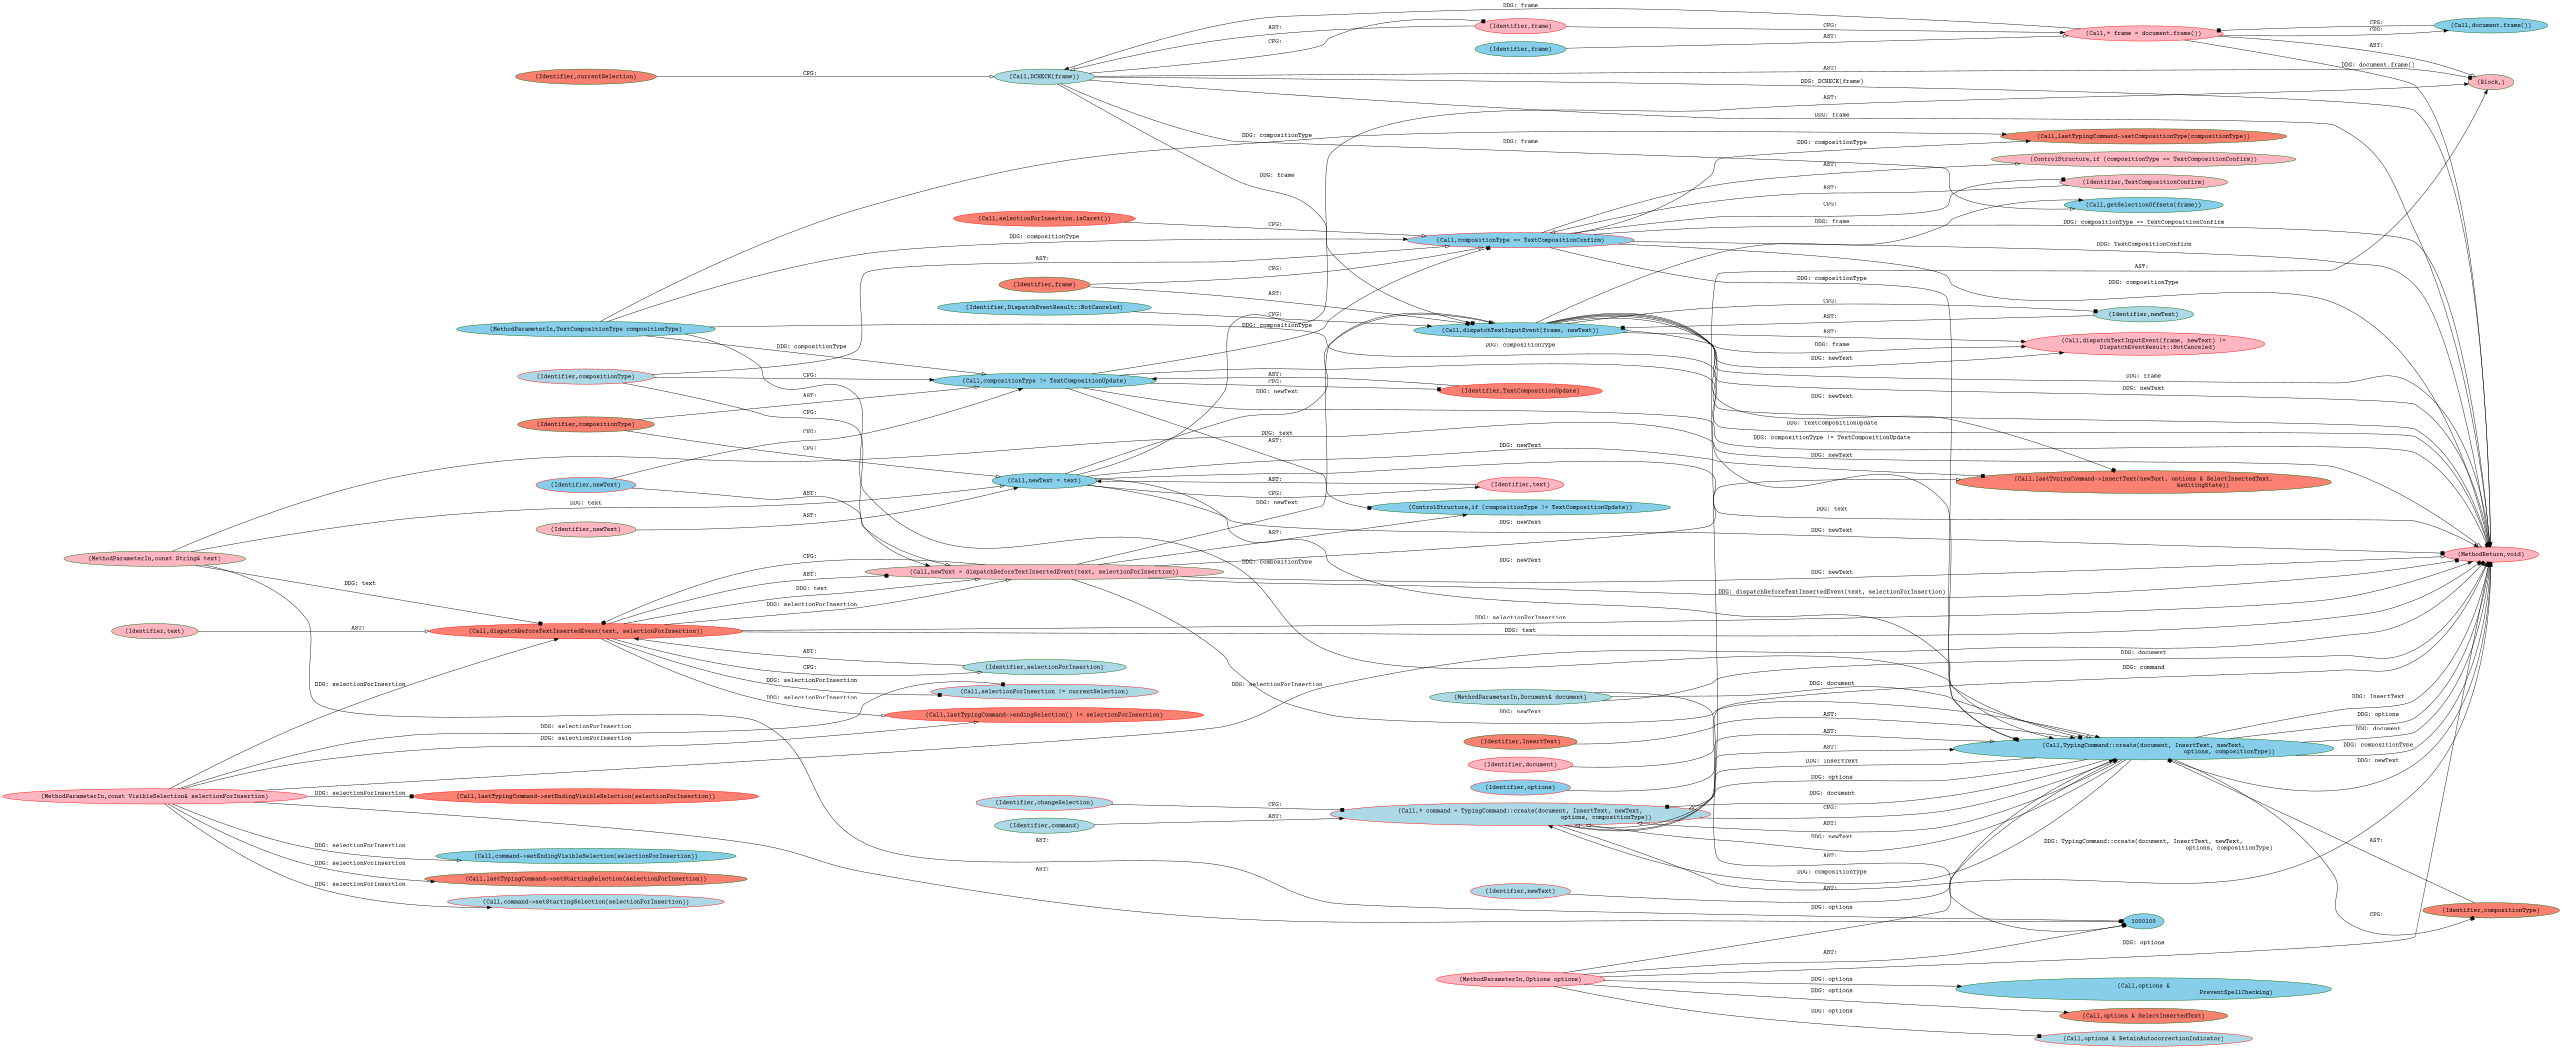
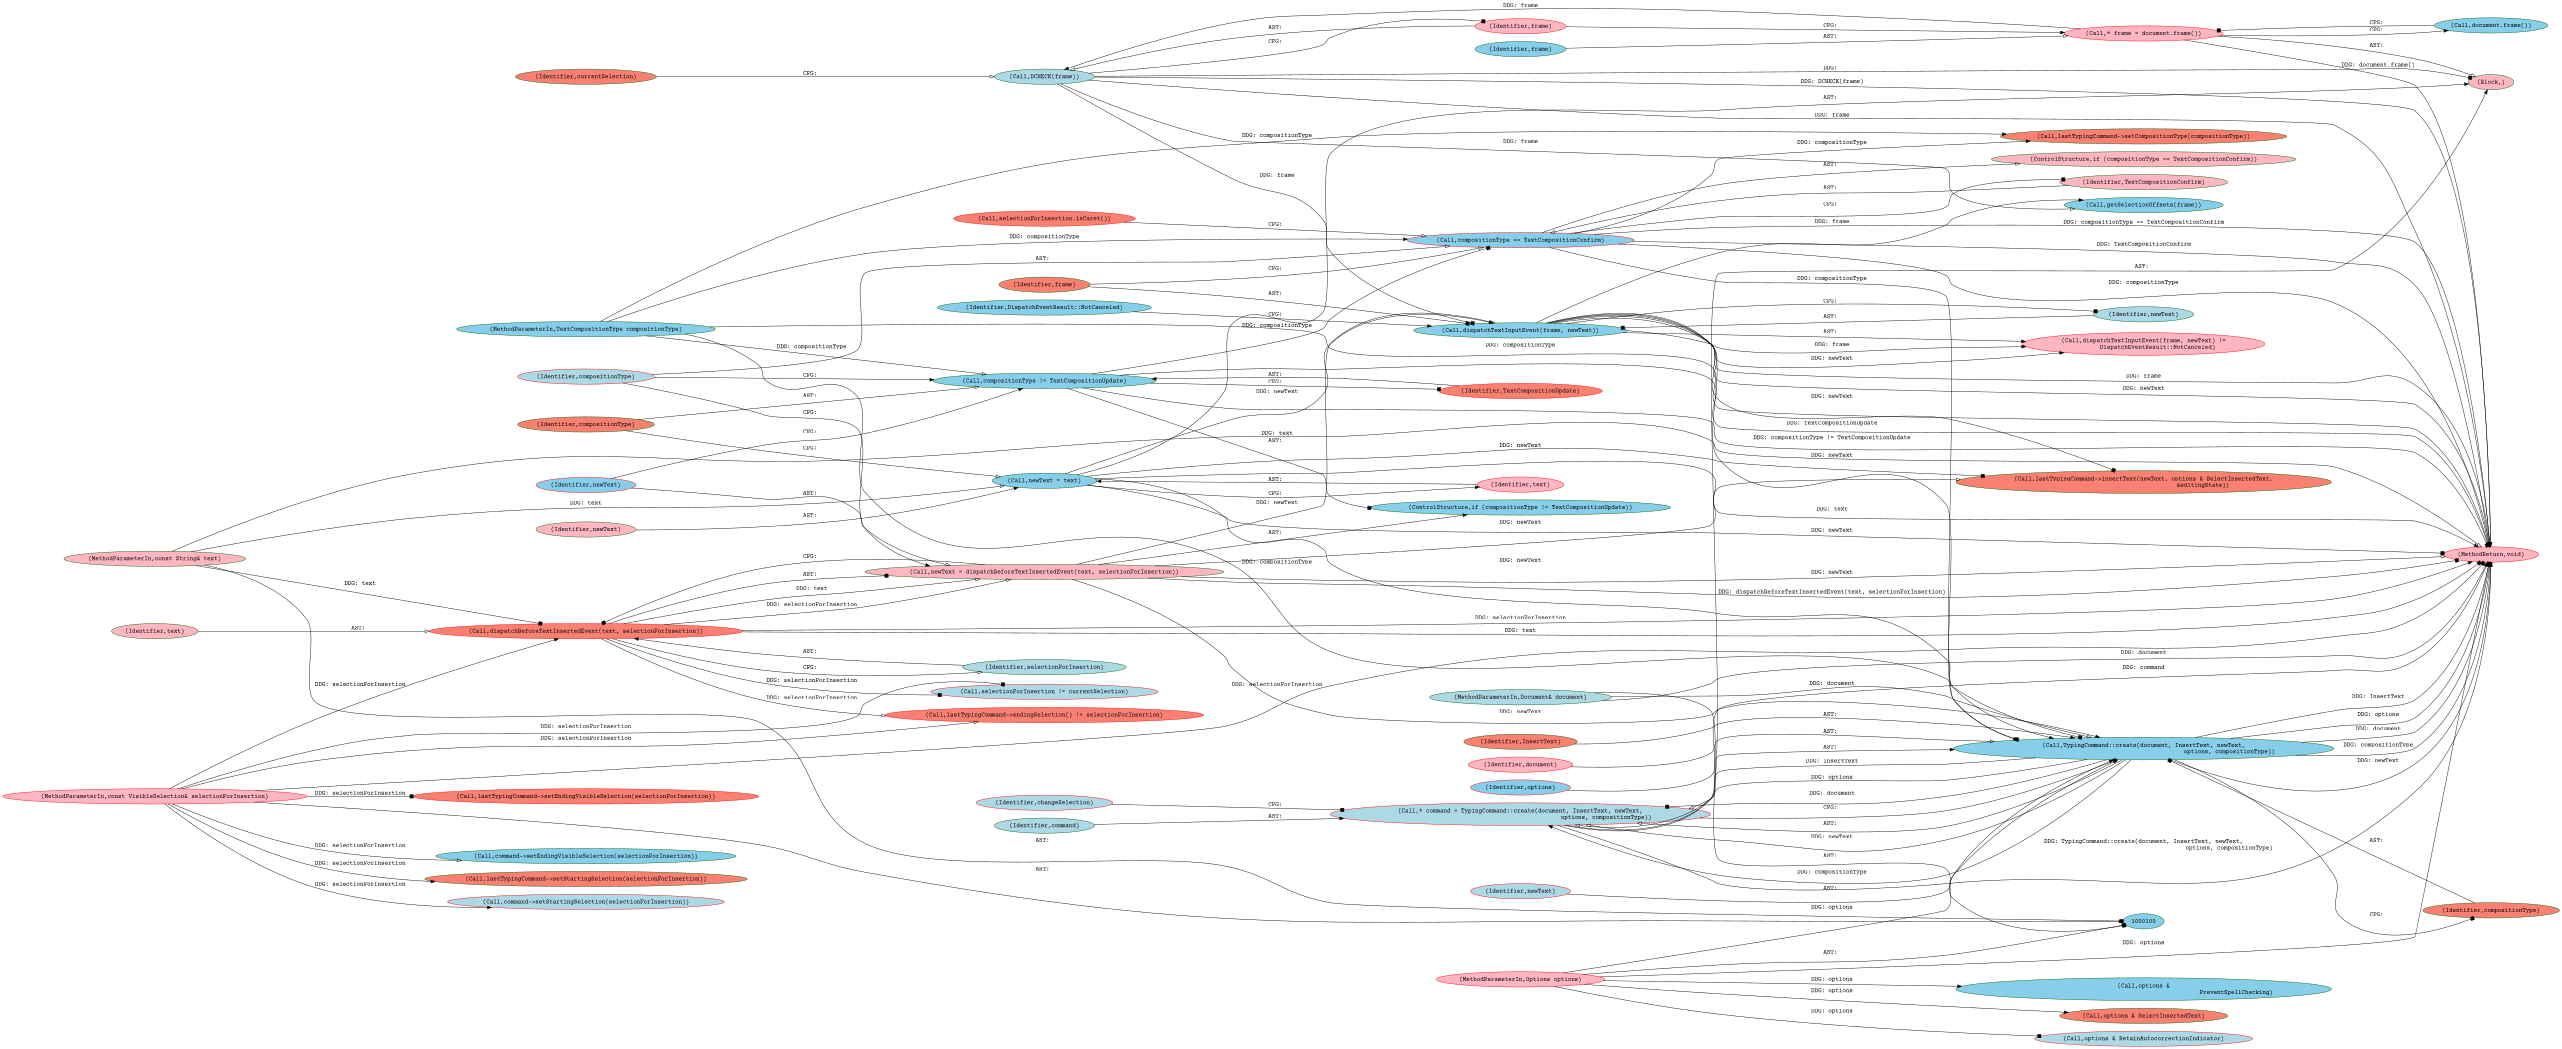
edge "(Call,DCHECK(frame))" -> "(Block,)": label "AST: " -> "DDG: "
